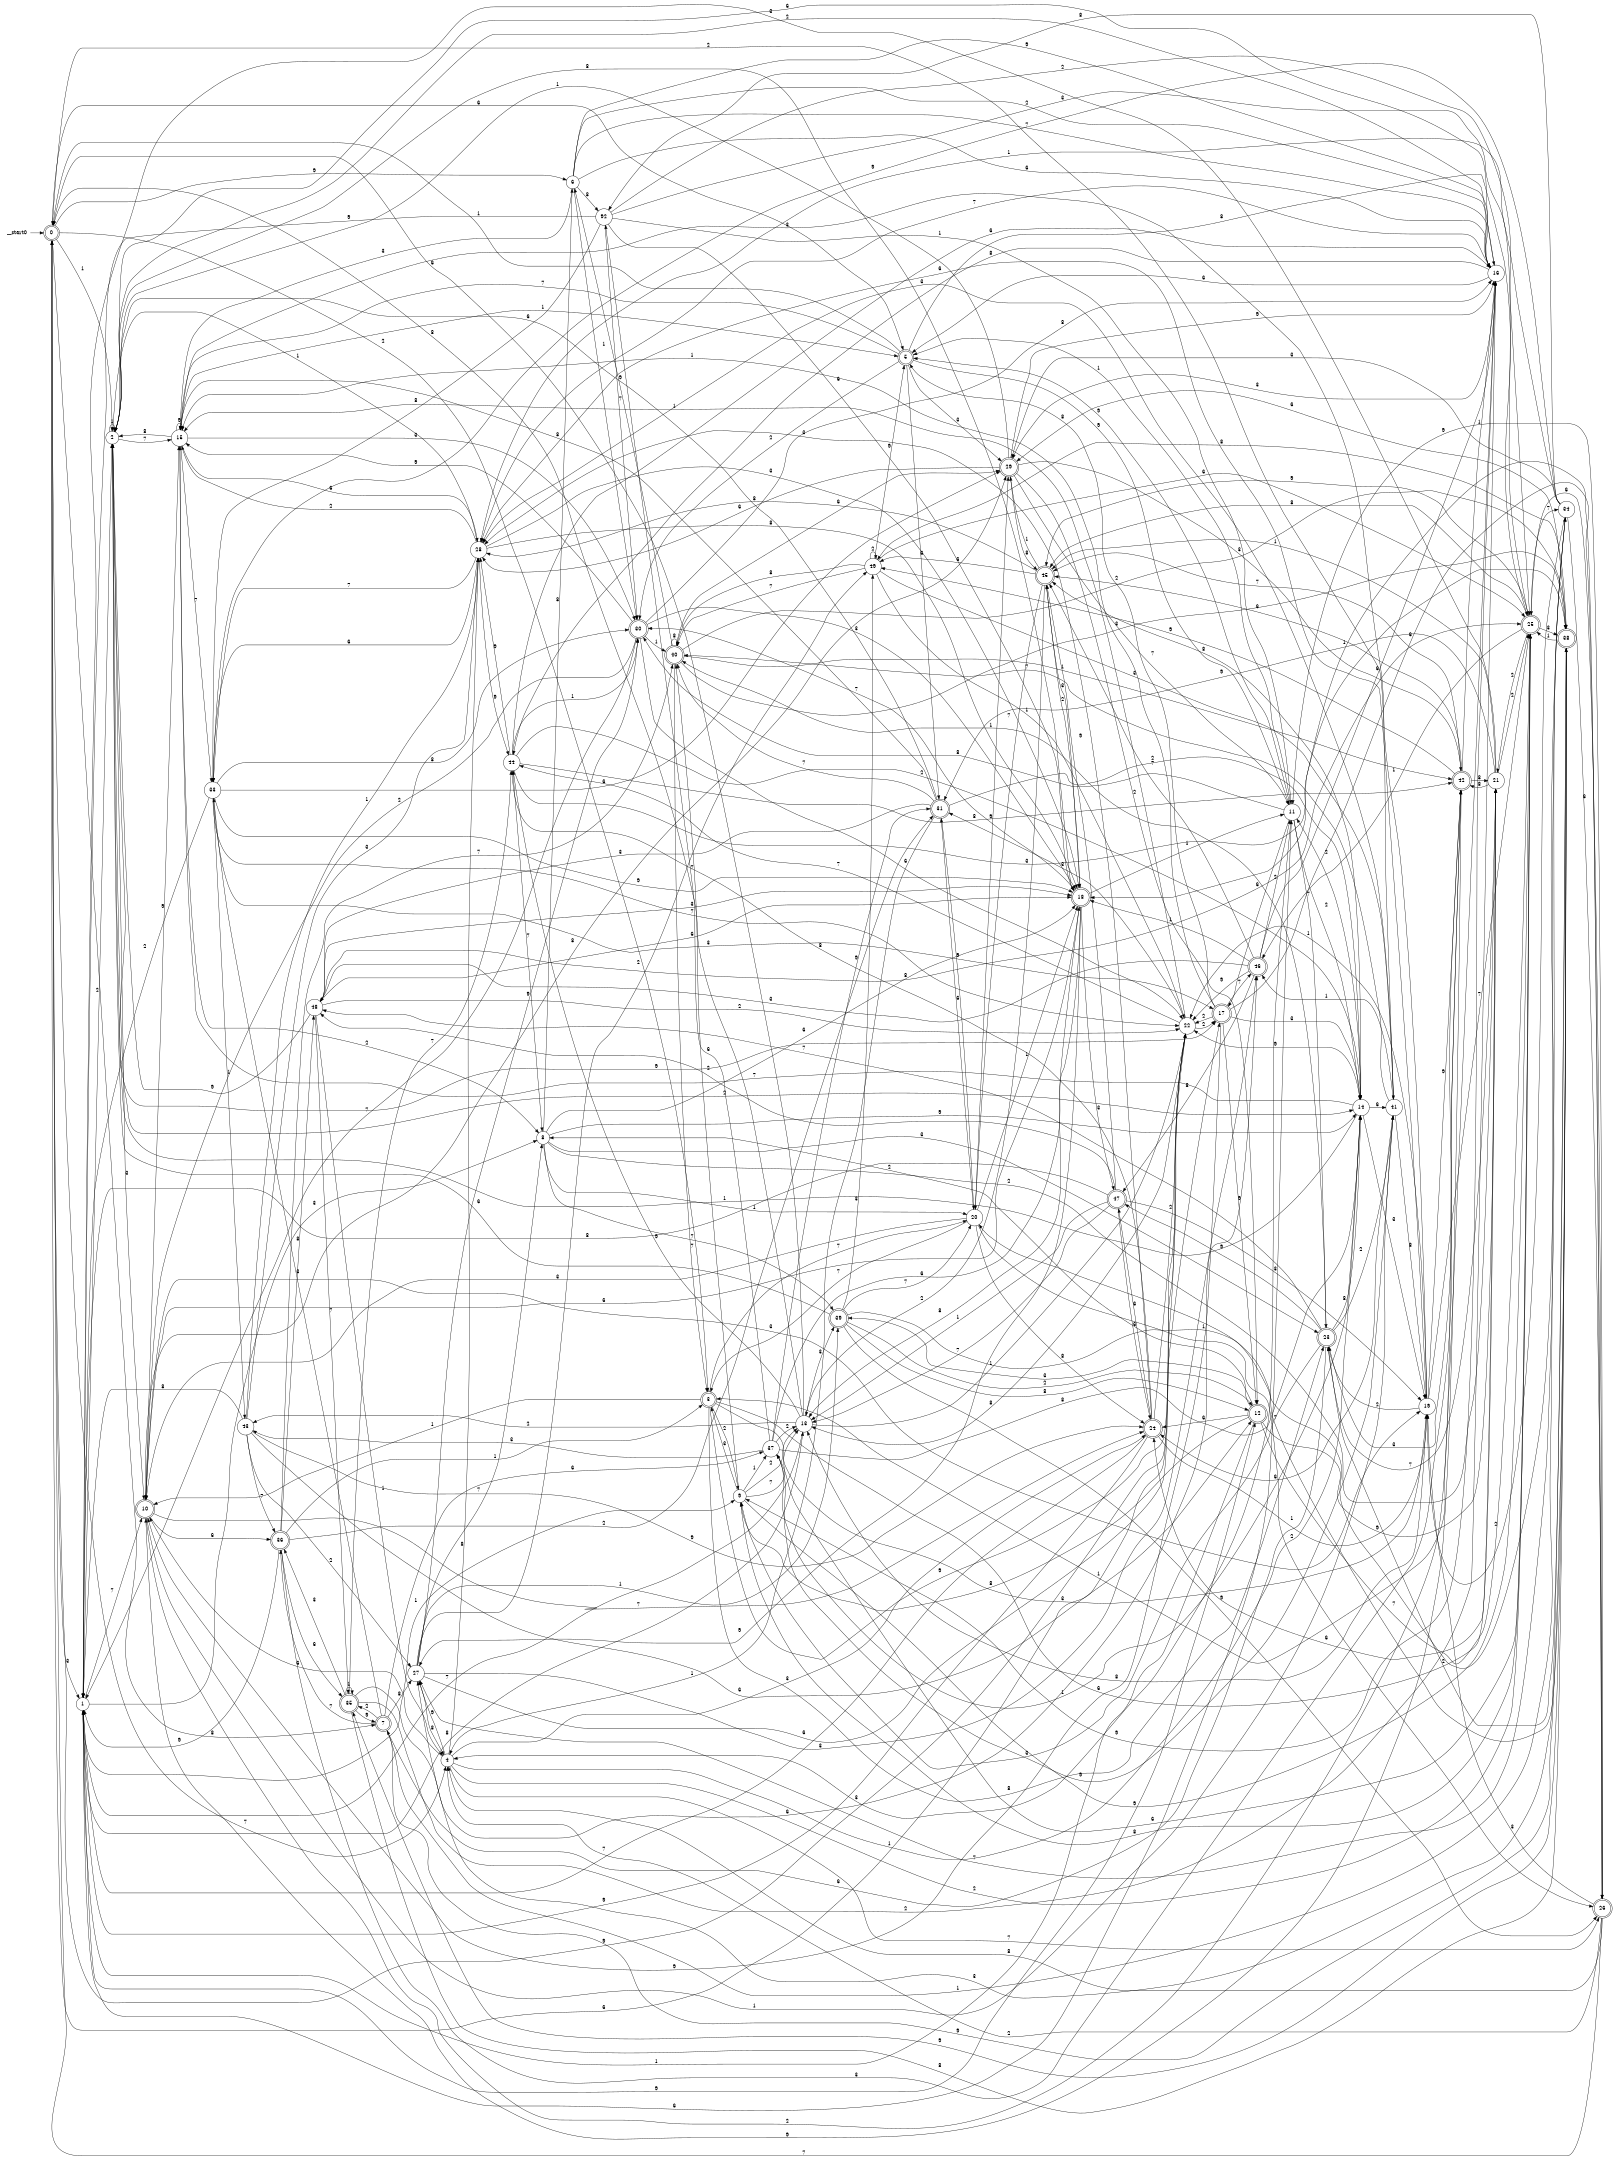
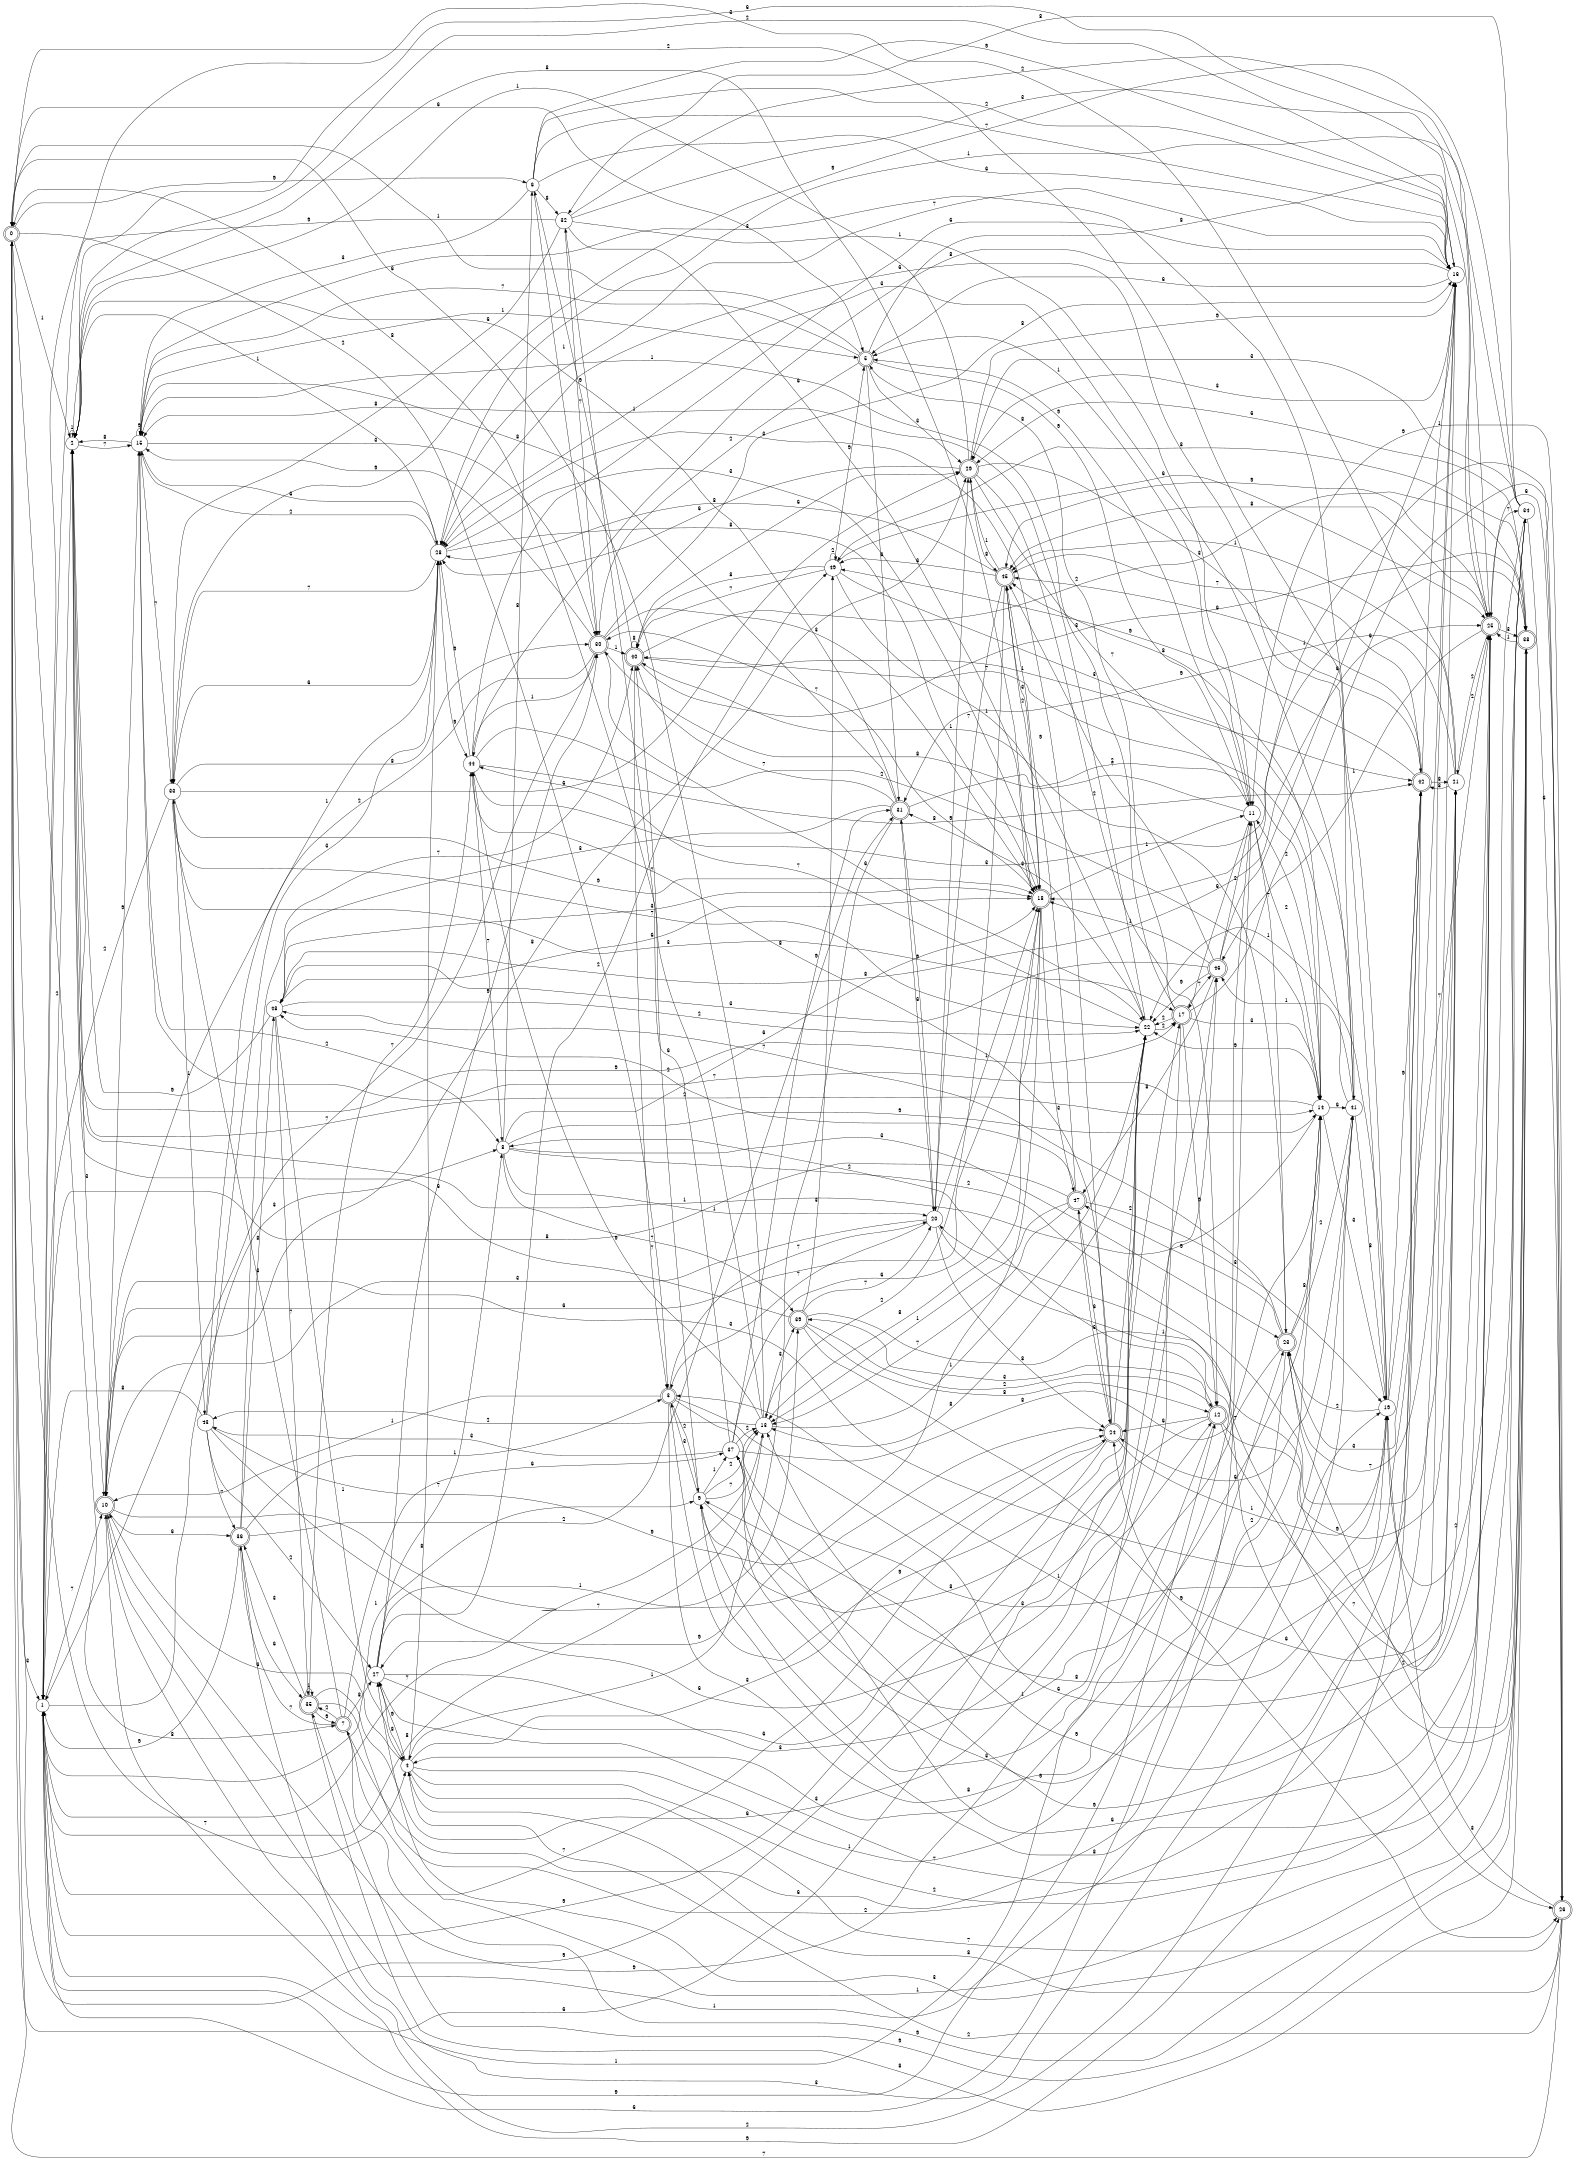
node "92": label "92" -> "32"
node "__start0": removed
